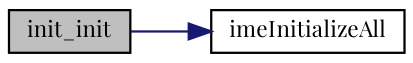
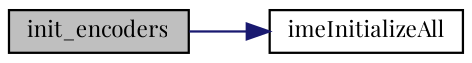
node "init_init": label "init_init" -> "init_encoders"
